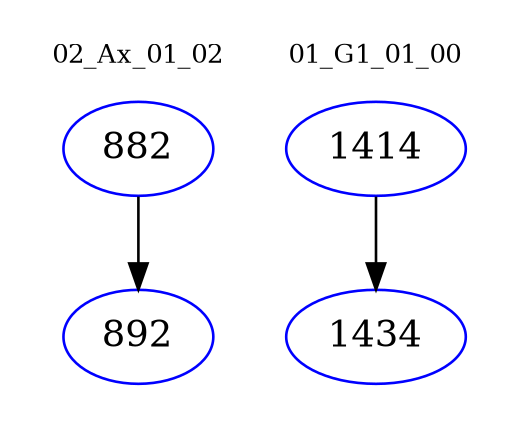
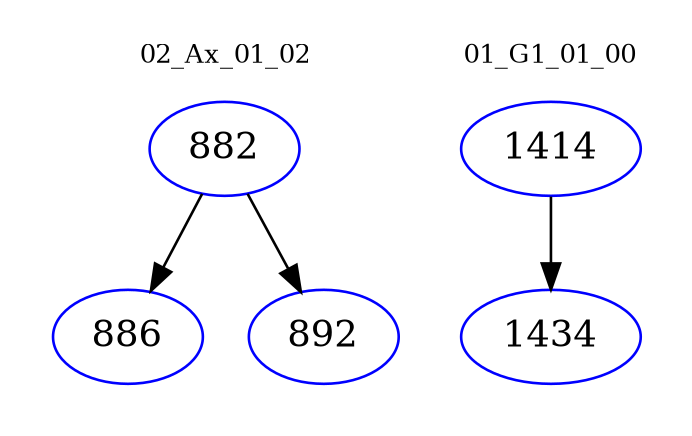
node "886": added
